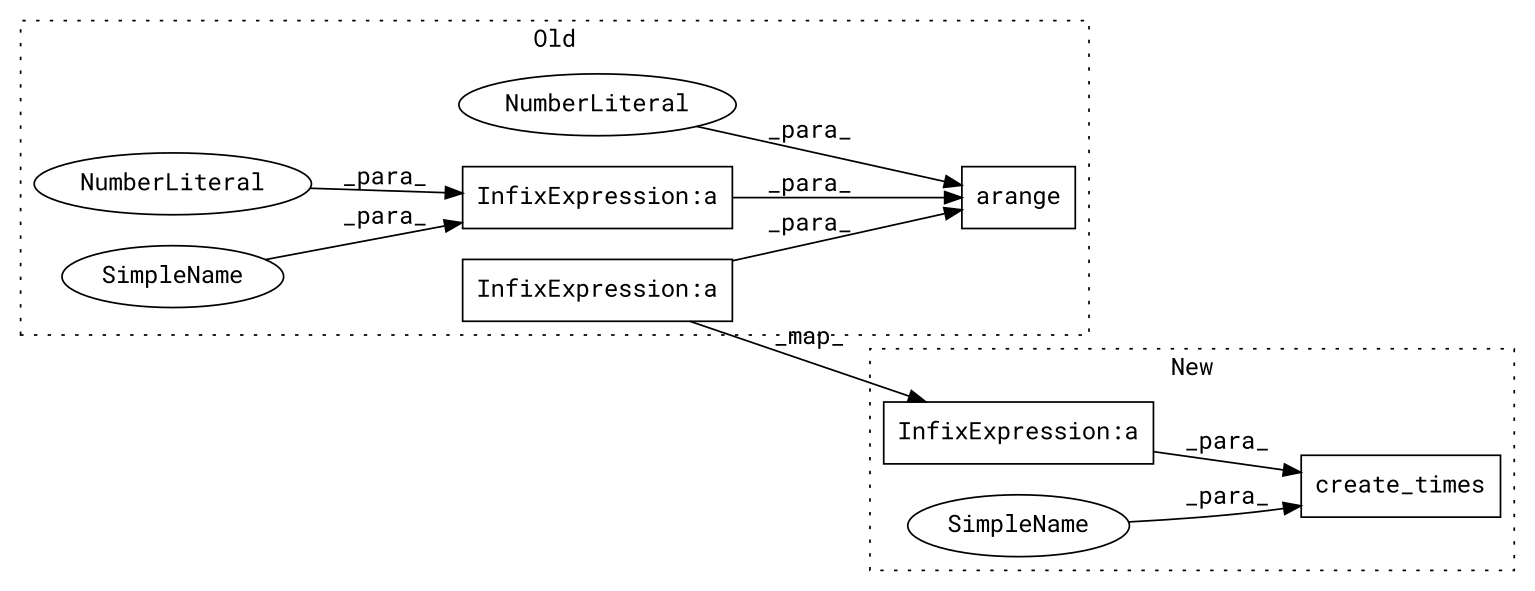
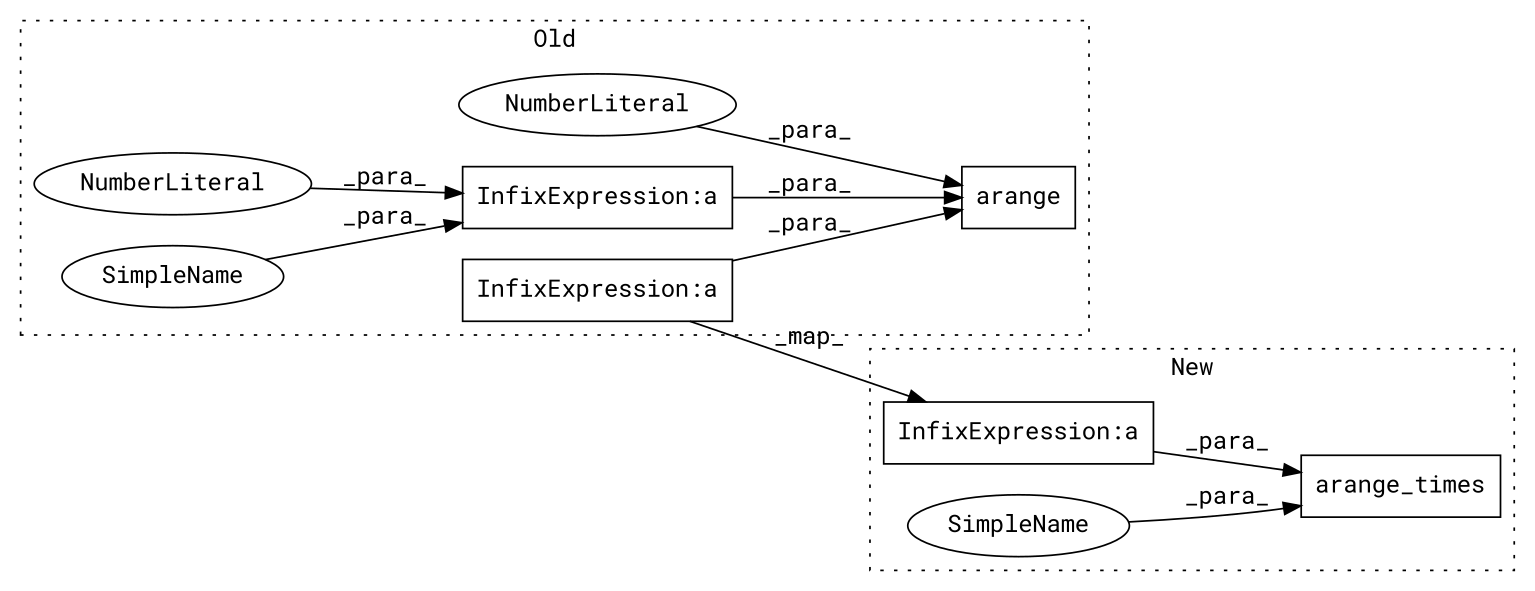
node "create_times": label "create_times" -> "arange_times"
